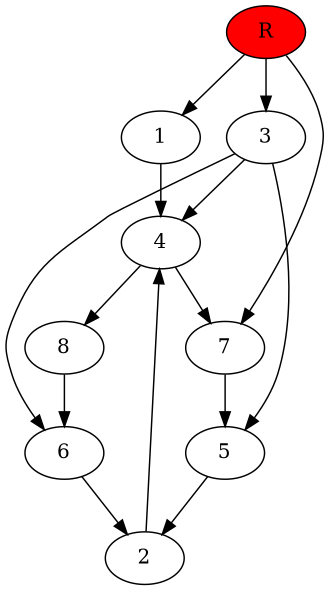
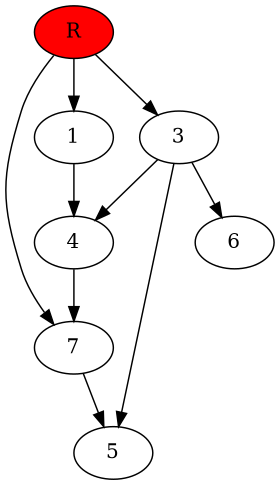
node "8": removed
node "2": removed
